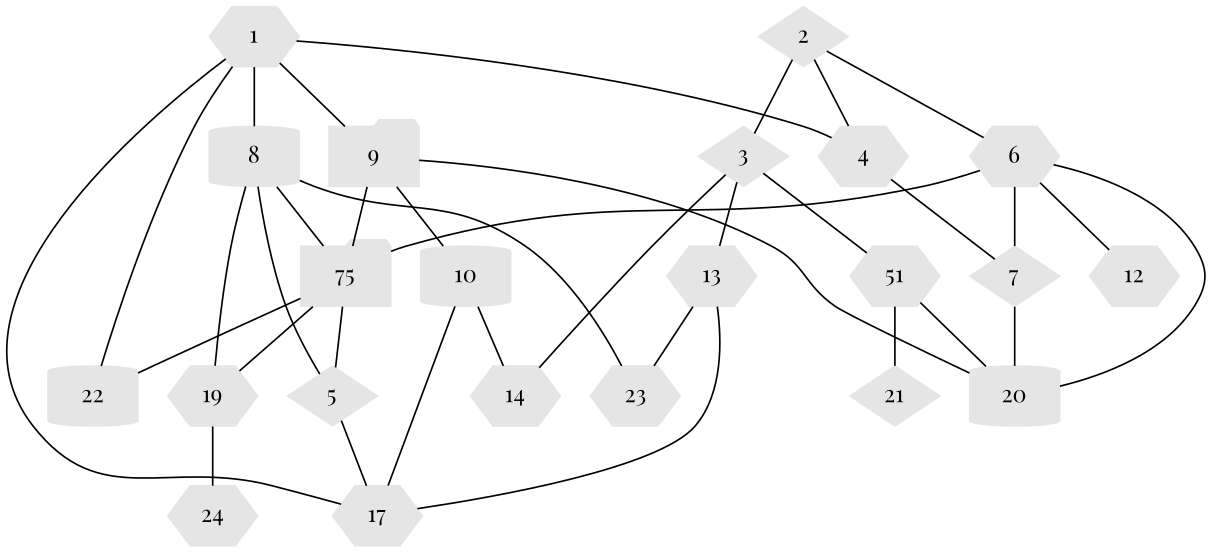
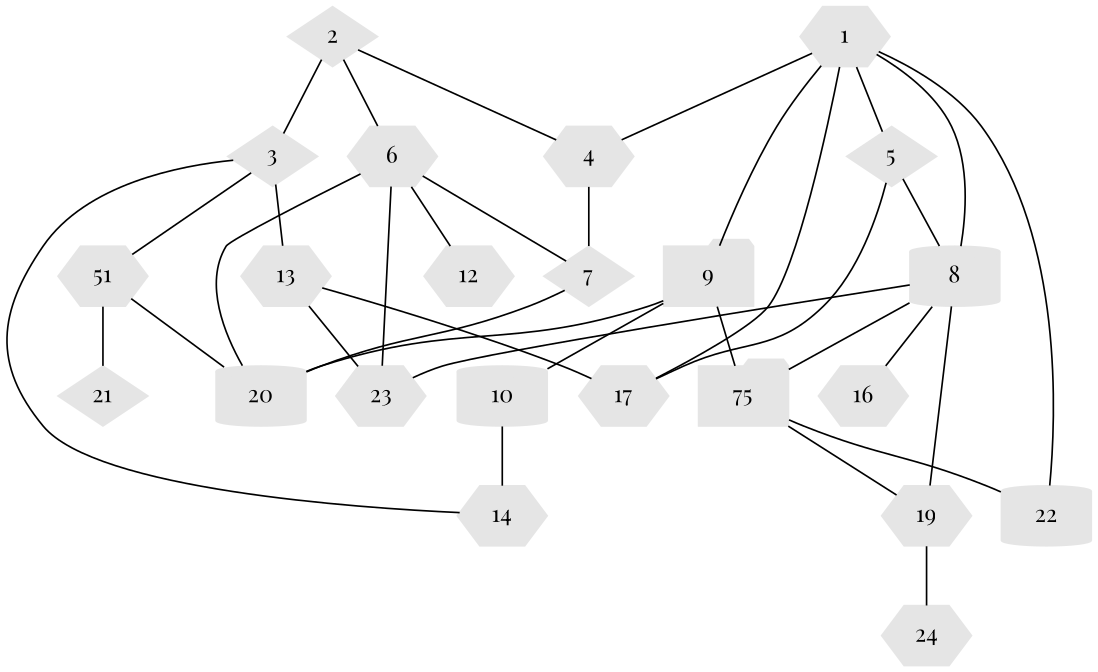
edge "6" -- "75": now "6" -- "23"
edge "75" -- "5": now "1" -- "5"
edge "10" -- "17": removed
node "16": added
